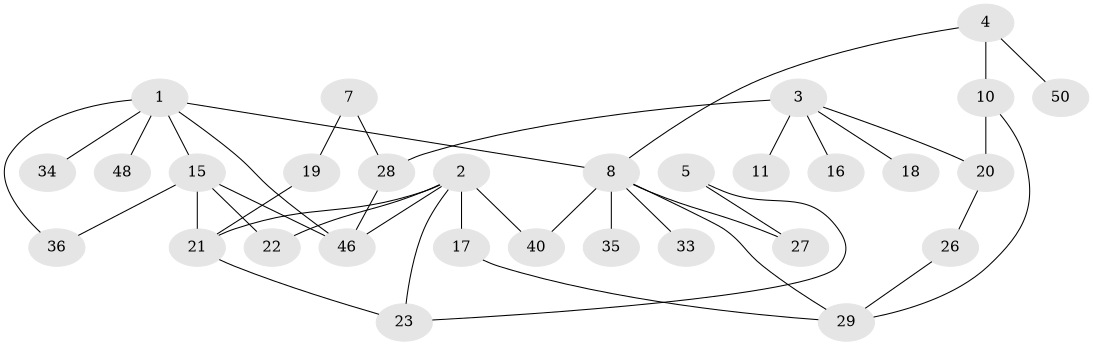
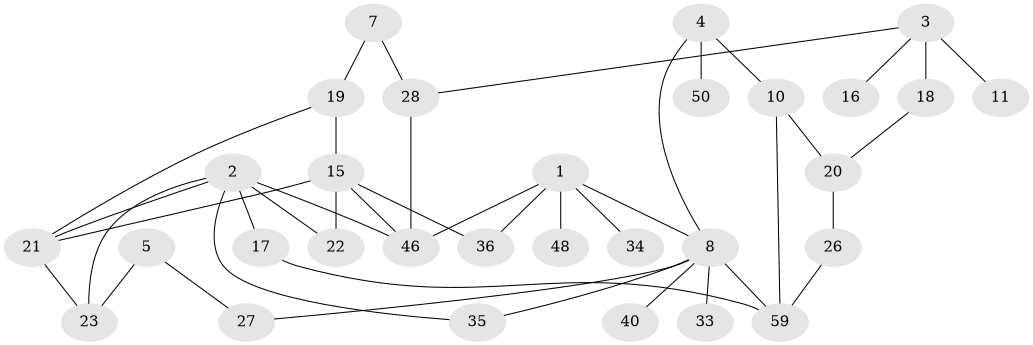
edge "3" -- "20": now "18" -- "20"
edge "1" -- "15": now "19" -- "15"
edge "2" -- "40": now "2" -- "35"
node "29": label "29" -> "59"
